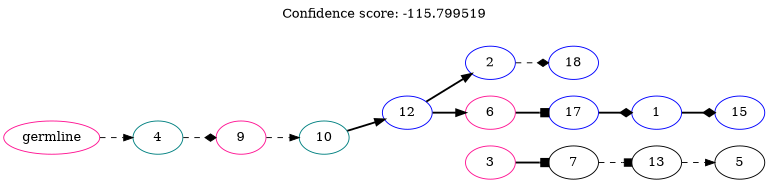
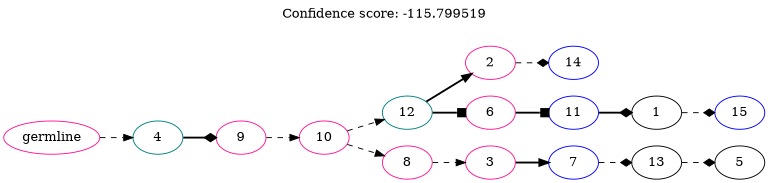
node "2": color blue -> deeppink
node "18": label "18" -> "14"
node "12": color blue -> teal
edge "12" -> "6": arrowhead normal -> box
node "17": label "17" -> "11"
node "1": color blue -> black
edge "1" -> "15": style bold -> dashed
edge "10" -> "12": style bold -> dashed
edge "4" -> "9": style dashed -> bold
node "10": color teal -> deeppink
node "8": added
edge "3" -> "7": arrowhead box -> normal
node "7": color black -> blue
edge "7" -> "13": arrowhead box -> diamond
edge "13" -> "5": arrowhead normal -> diamond
